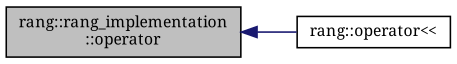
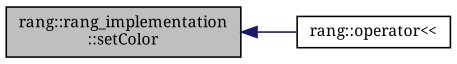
node "rang::rang_implementation ::operator": label "rang::rang_implementation ::operator" -> "rang::rang_implementation ::setColor"
